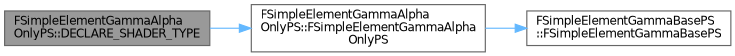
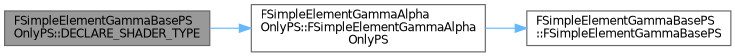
node "FSimpleElementGammaAlpha OnlyPS::DECLARE_SHADER_TYPE": label "FSimpleElementGammaAlpha OnlyPS::DECLARE_SHADER_TYPE" -> "FSimpleElementGammaBasePS OnlyPS::DECLARE_SHADER_TYPE"
